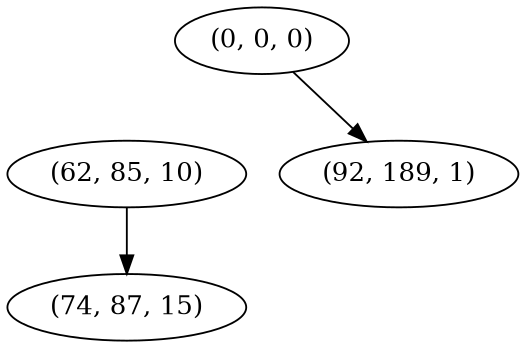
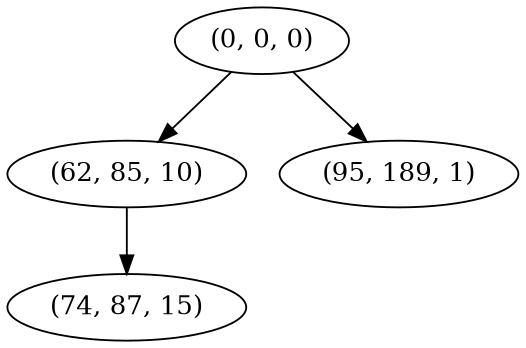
edge "(0, 0, 0)" -> "(62, 85, 10)": added
node "(92, 189, 1)": label "(92, 189, 1)" -> "(95, 189, 1)"
